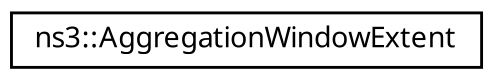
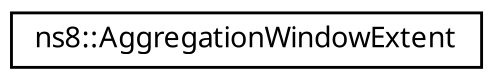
node "ns3::AggregationWindowExtent": label "ns3::AggregationWindowExtent" -> "ns8::AggregationWindowExtent"
